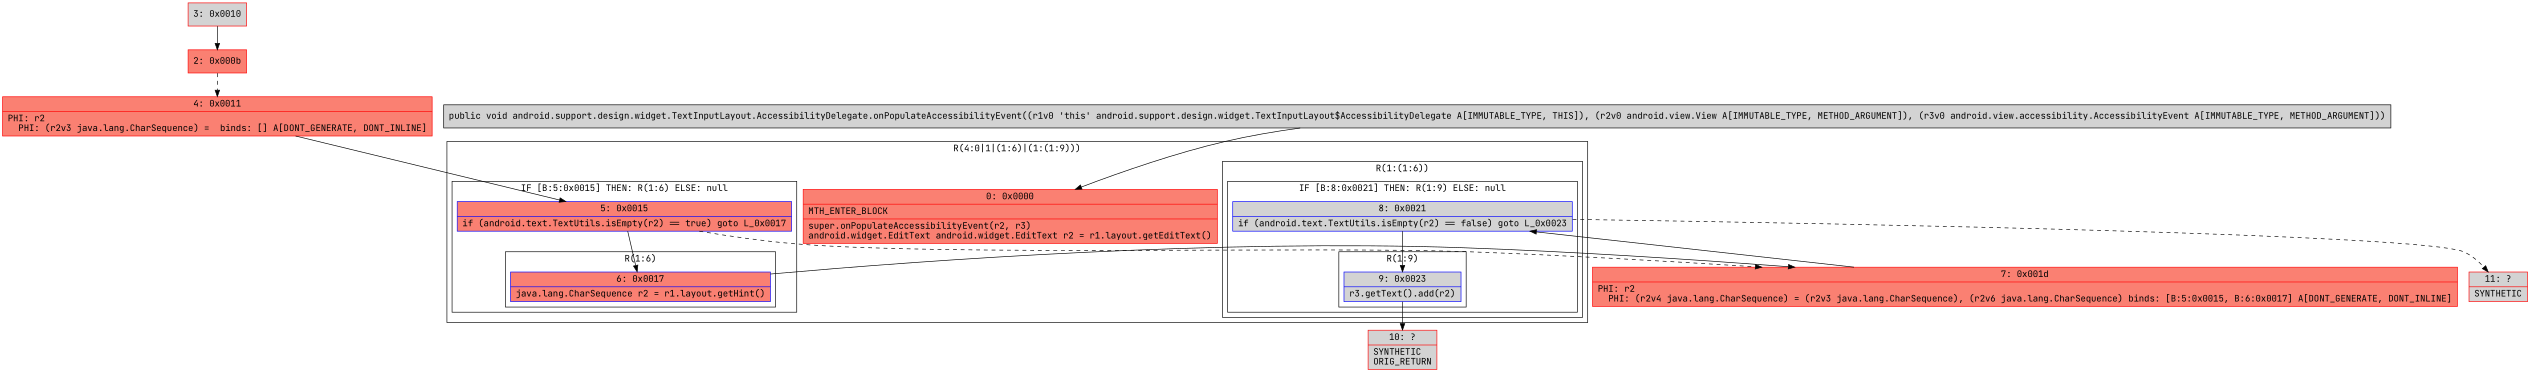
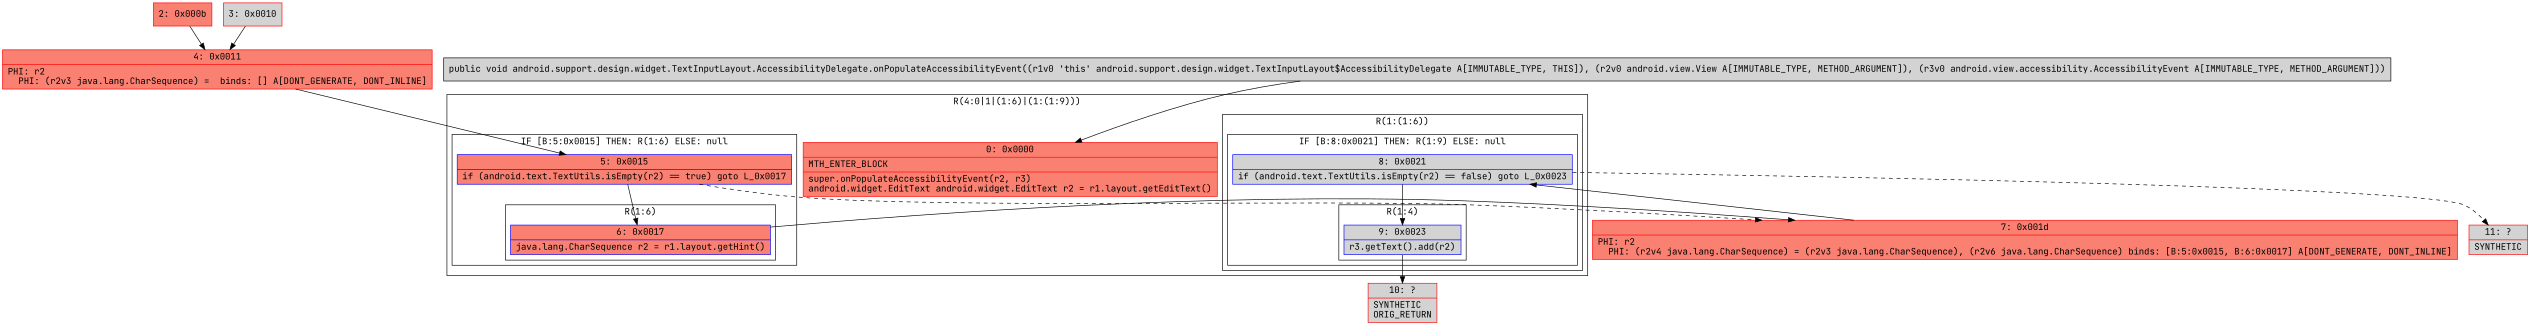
edge "3: 0x0010" -> "2: 0x000b": now "3: 0x0010" -> "4: 0x0011"
edge "2: 0x000b" -> "4: 0x0011": style dashed -> solid
cluster "R(1:9)": label "R(1:9)" -> "R(1:4)"
